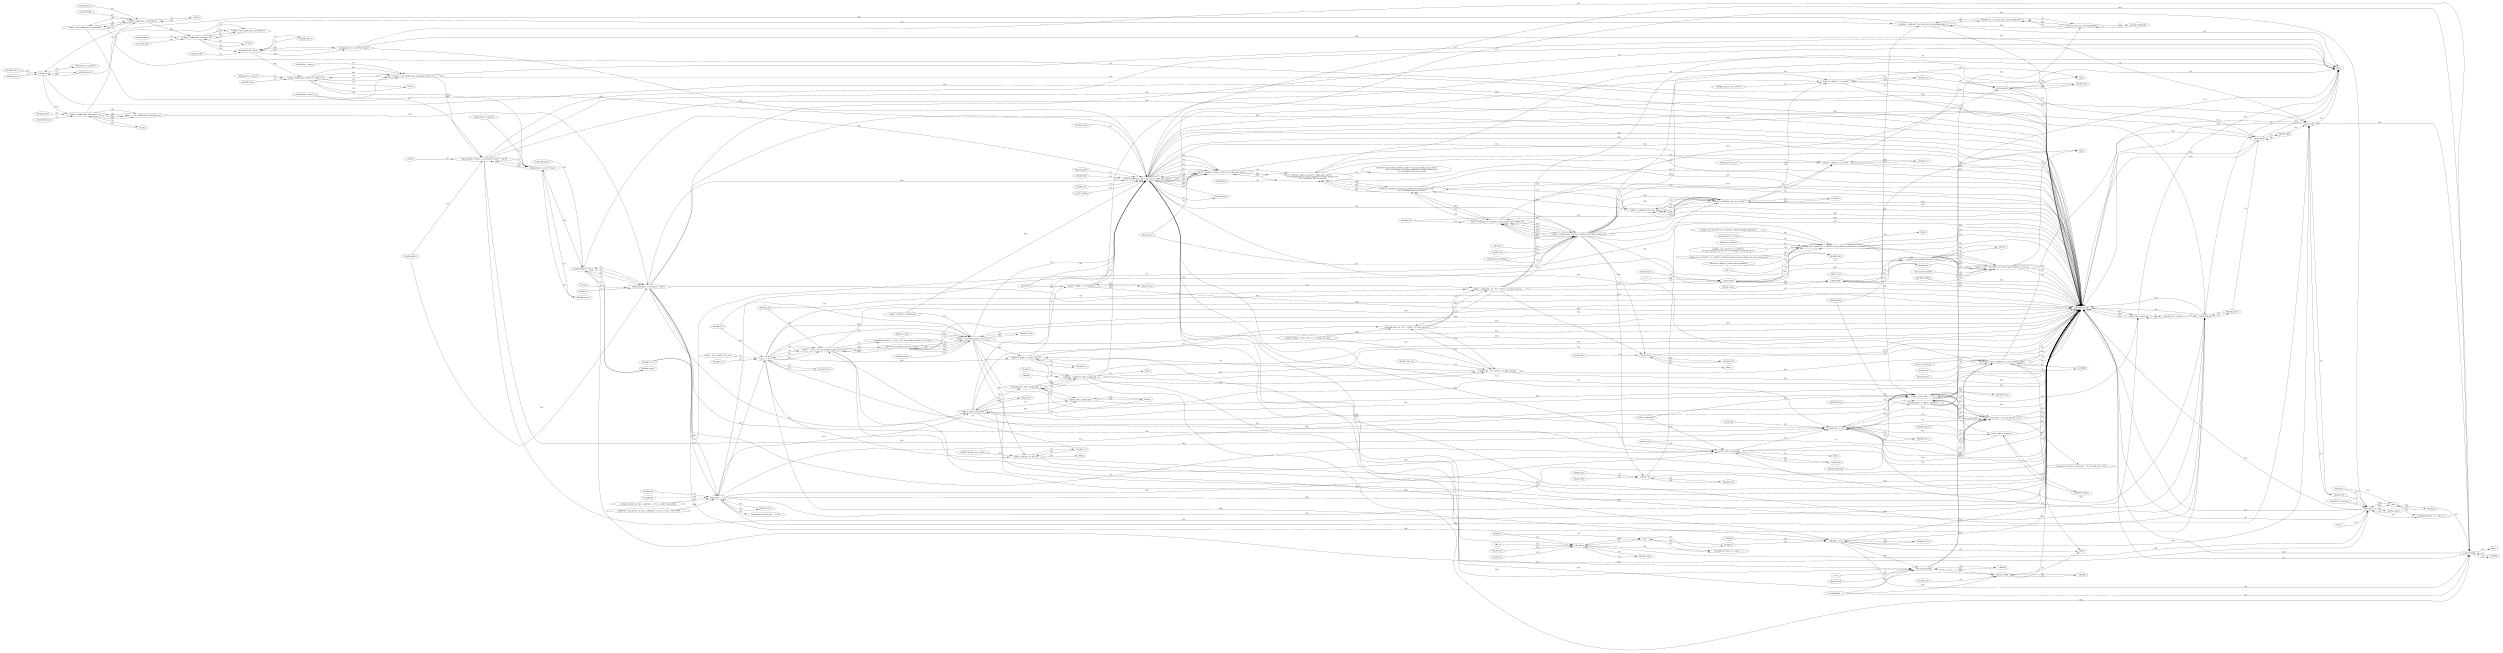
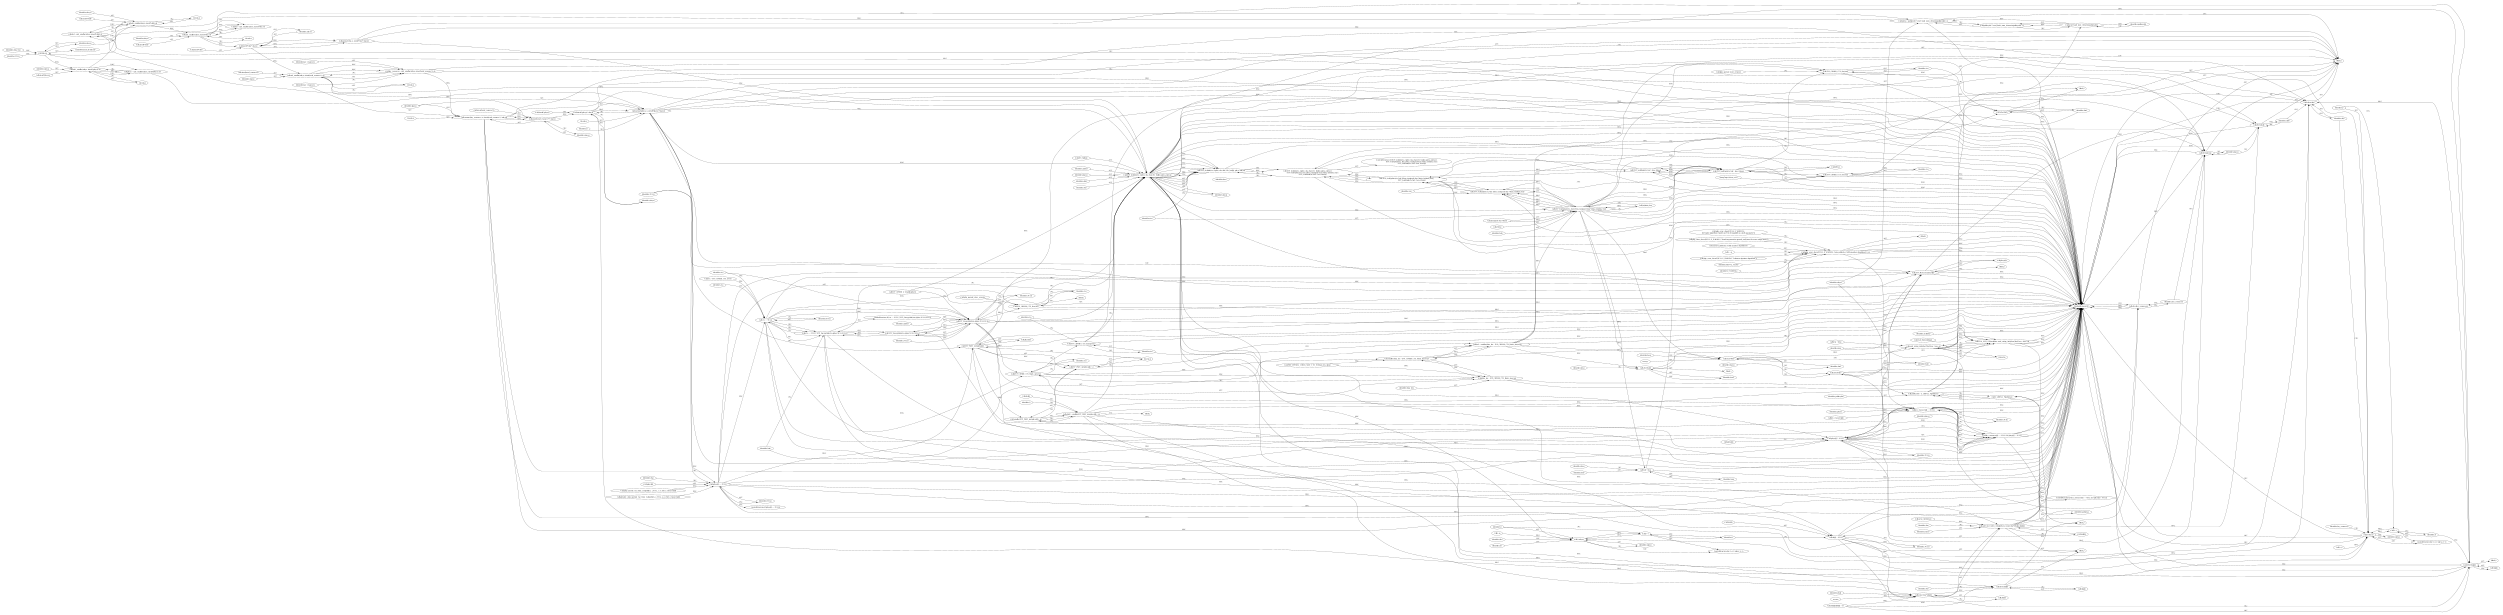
node "(Call,(int)data_len)": added
edge "(Call,key_resources[i])" -> "(Call,EVP_PKEY_free(pkeys[i]))": now "(Call,pkeys[i] != NULL)" -> "(Call,EVP_PKEY_free(pkeys[i]))"
